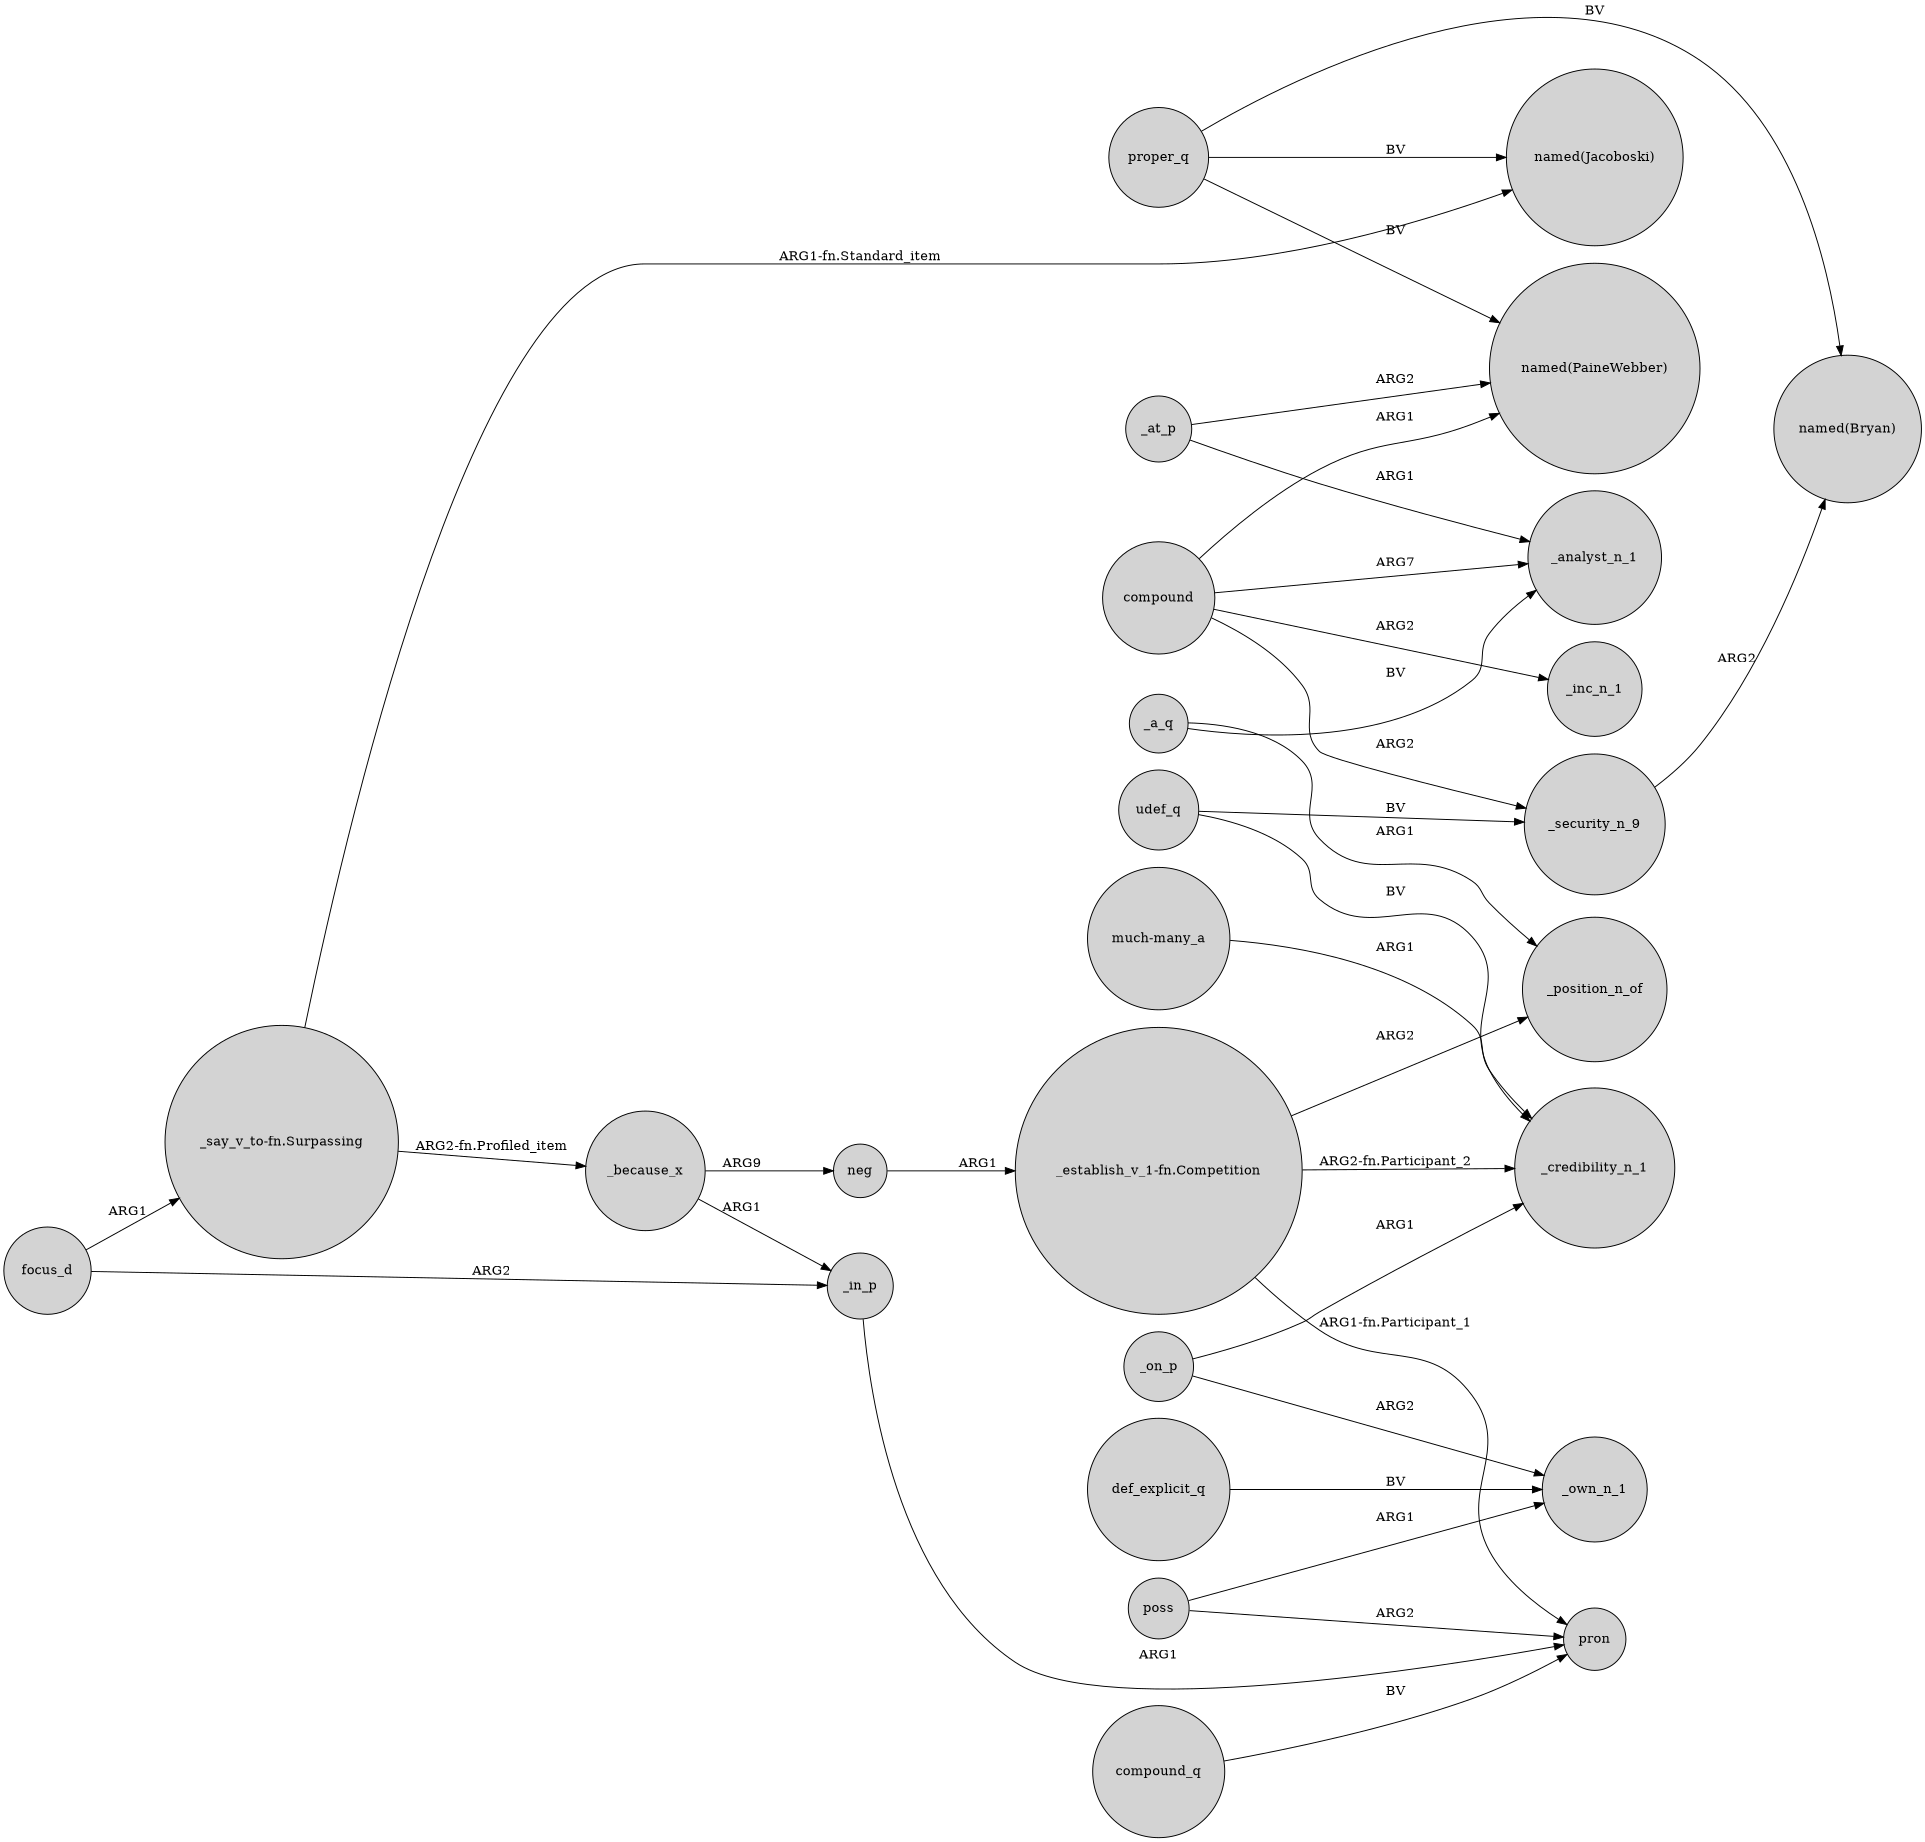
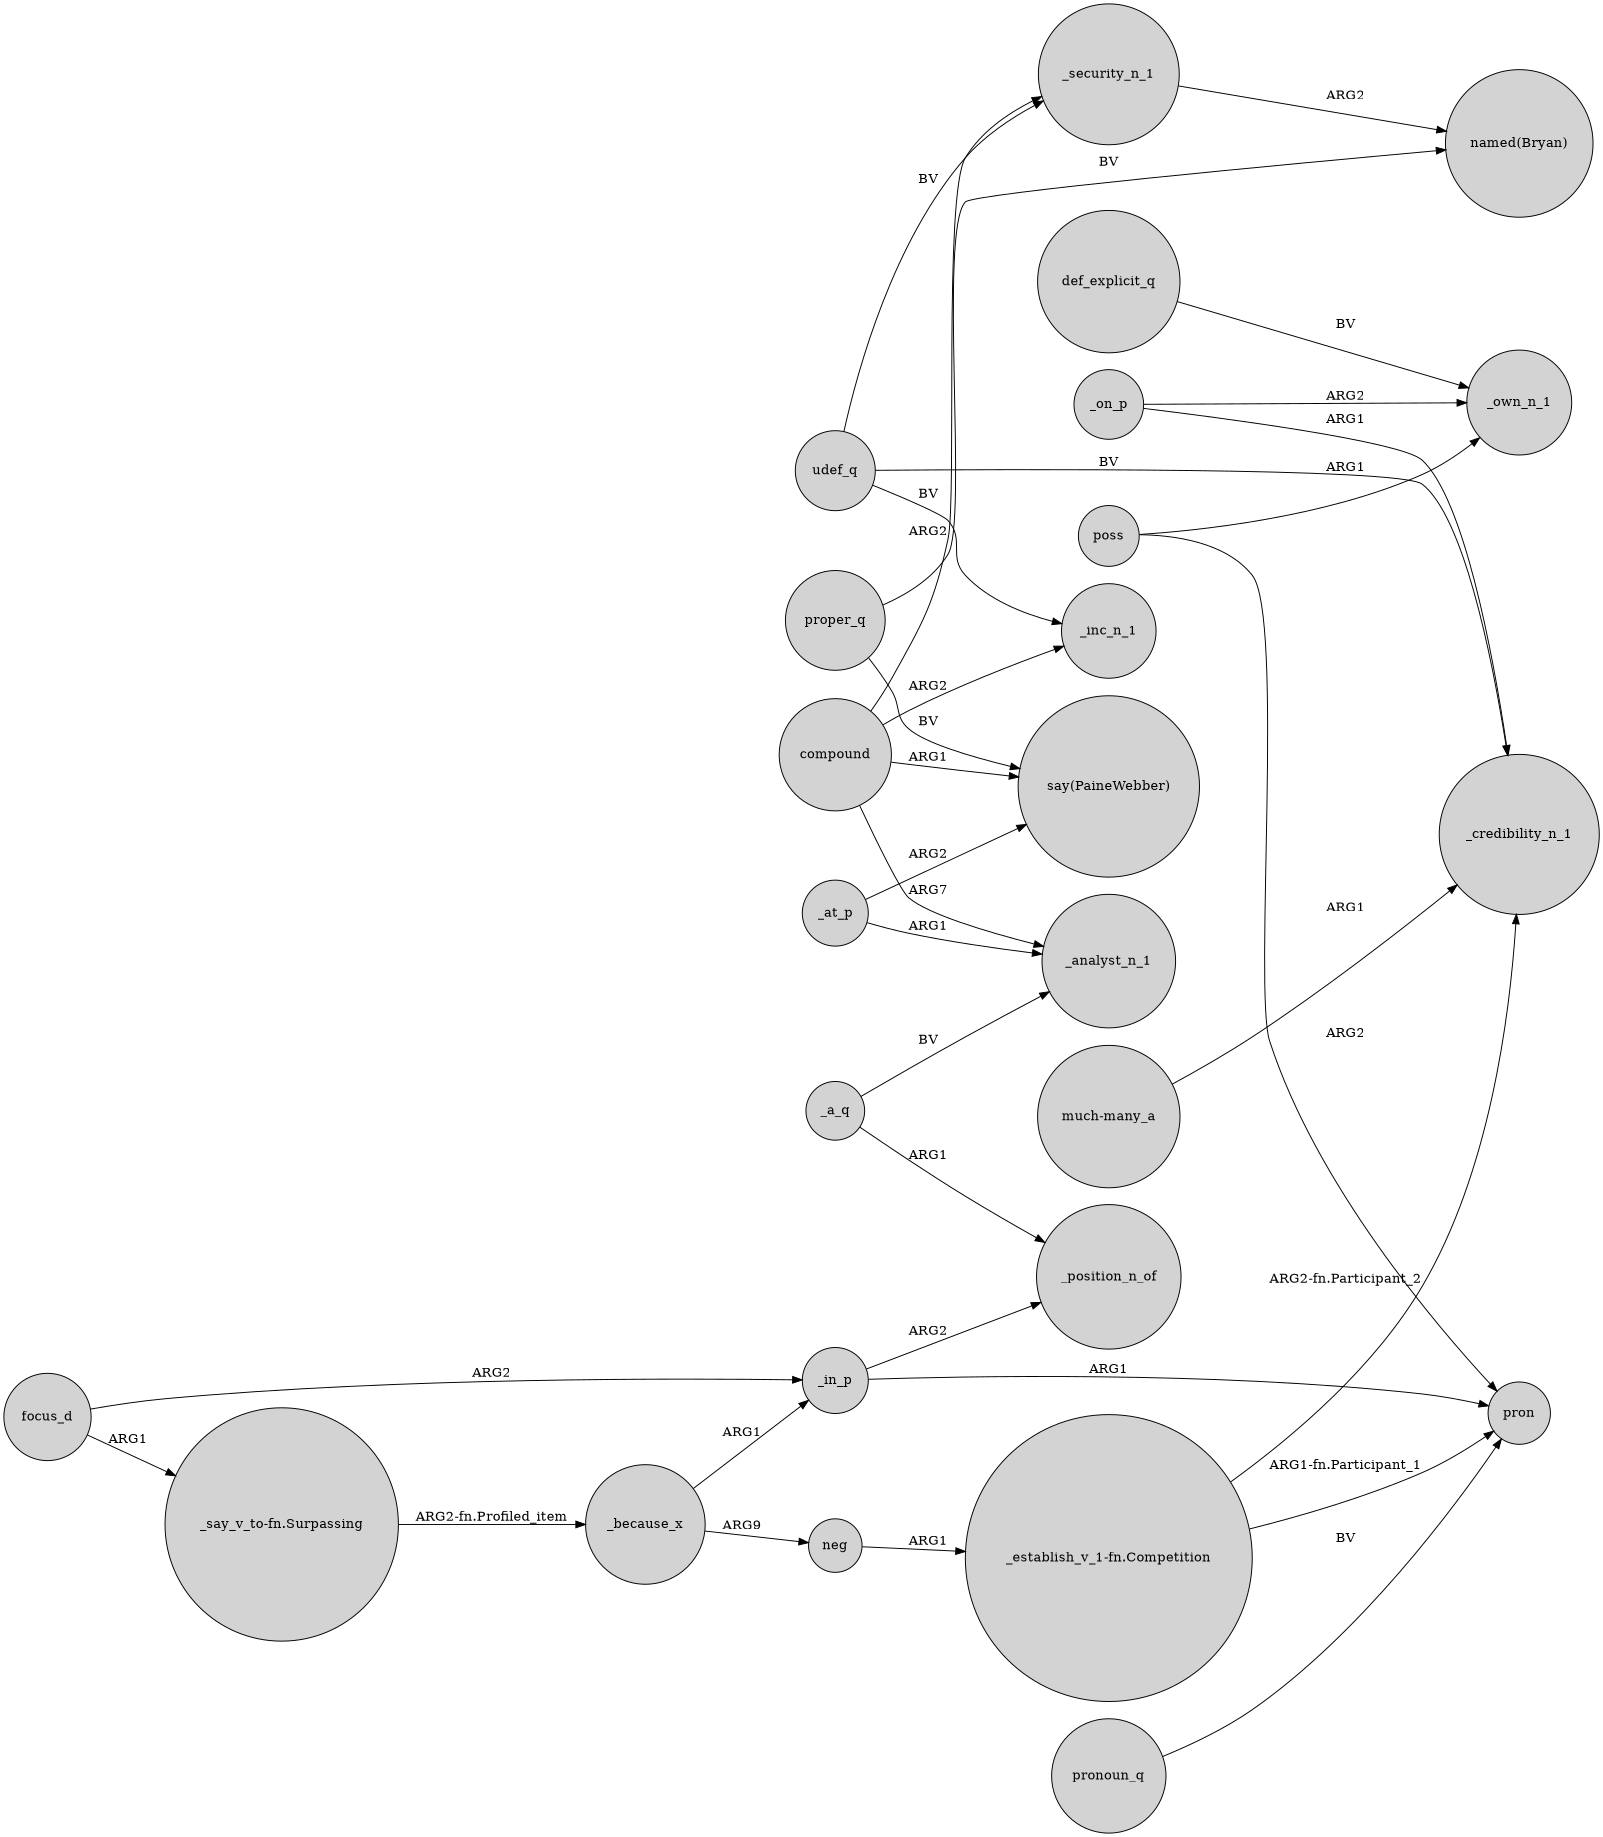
node "named(Jacoboski)": removed
node "named(PaineWebber)": label "named(PaineWebber)" -> "say(PaineWebber)"
edge "udef_q" -> "_inc_n_1": added, label "BV"
node "_security_n_9": label "_security_n_9" -> "_security_n_1"
edge "_establish_v_1-fn.Competition" -> "_position_n_of": now "_in_p" -> "_position_n_of"
node "compound_q": label "compound_q" -> "pronoun_q"
